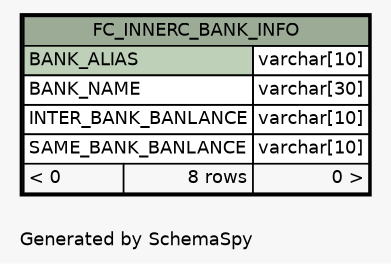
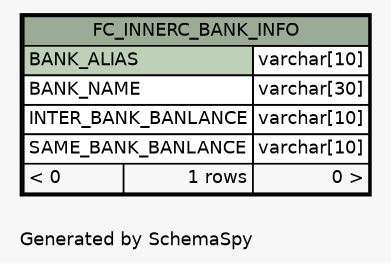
node "FC_INNERC_BANK_INFO": text "8 rows" -> "1 rows"
